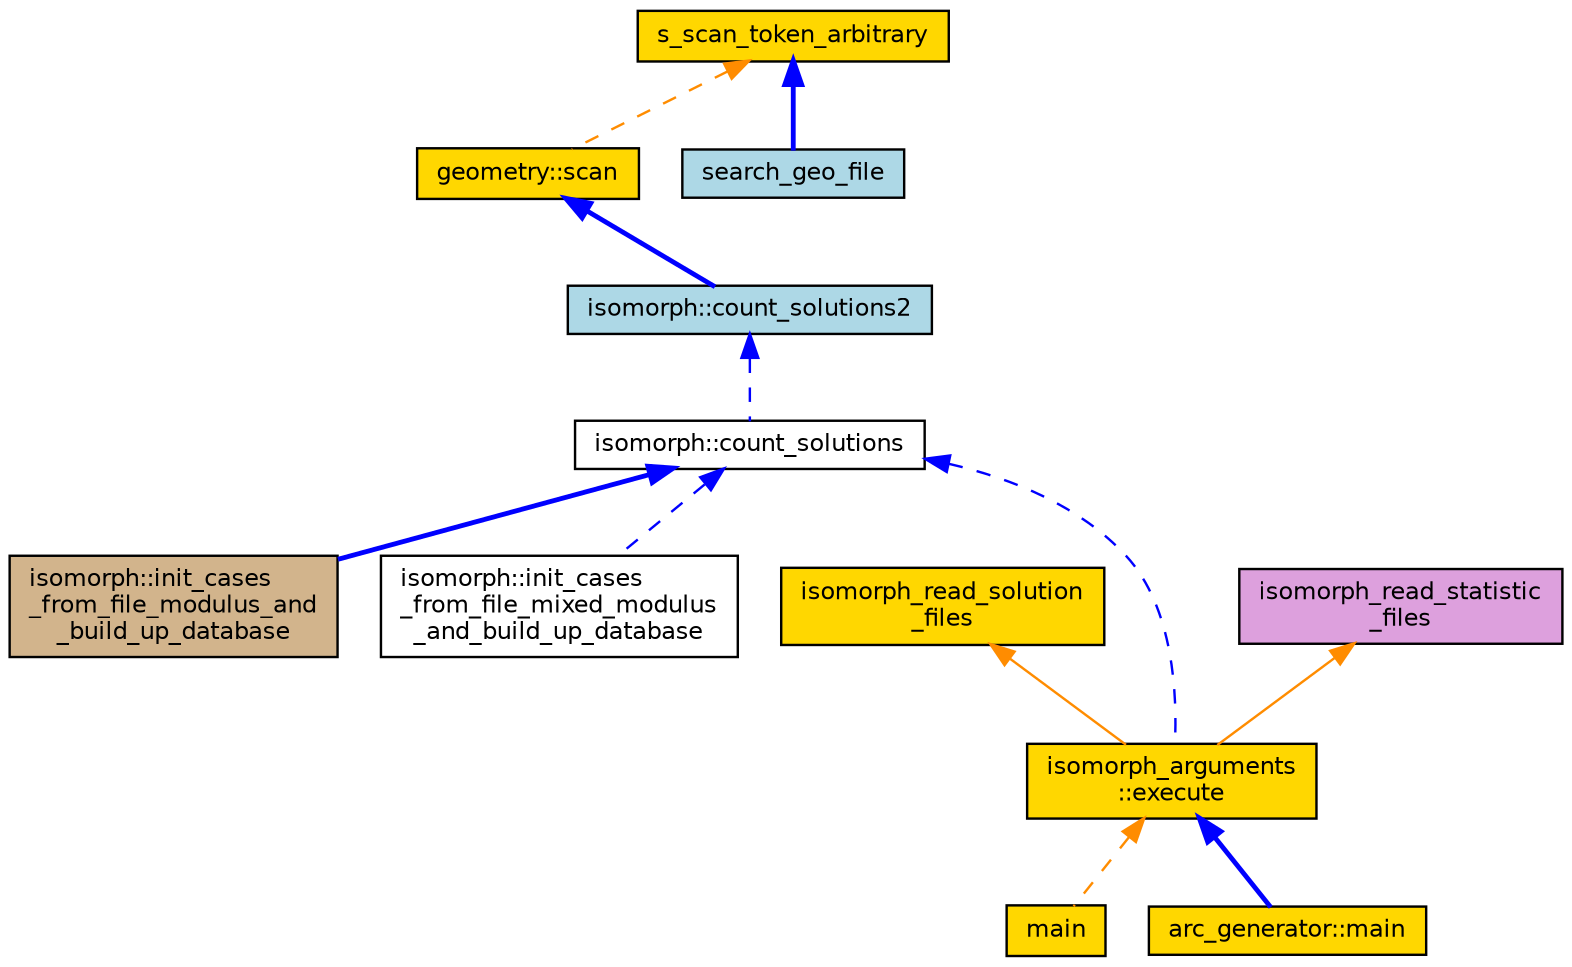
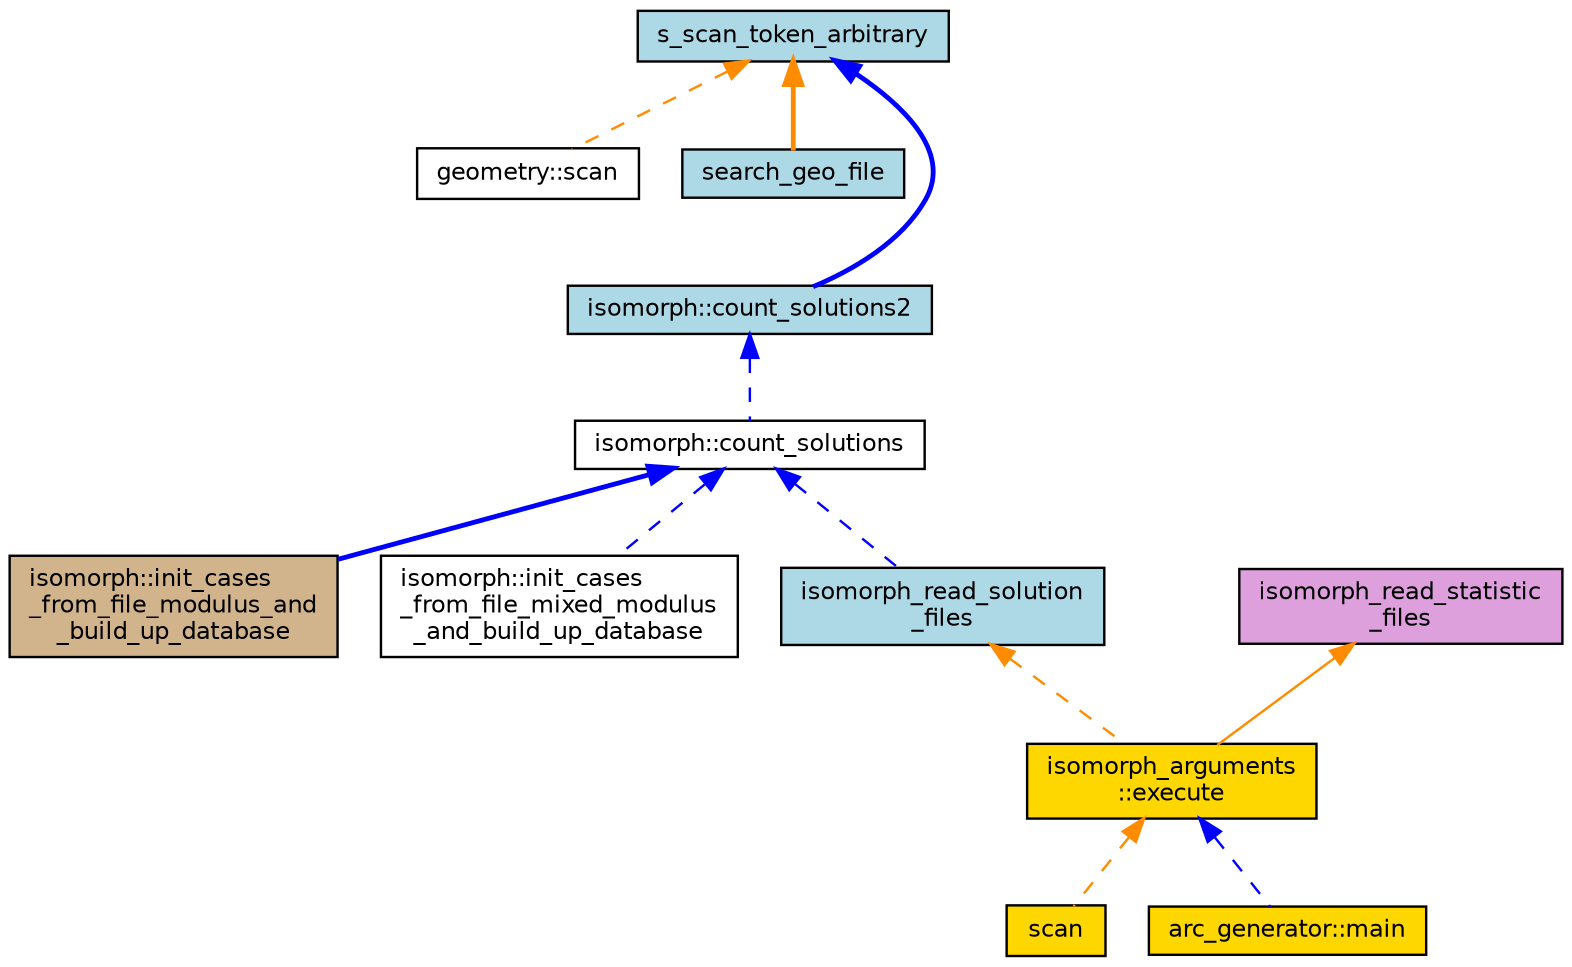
node "s_scan_token_arbitrary": fillcolor gold -> lightblue
edge "search_geo_file" -> "s_scan_token_arbitrary": color blue -> darkorange
node "geometry::scan": fillcolor gold -> white
edge "isomorph::count_solutions2" -> "geometry::scan": now "isomorph::count_solutions2" -> "s_scan_token_arbitrary"
edge "isomorph_arguments ::execute" -> "isomorph::count_solutions": now "isomorph_read_solution _files" -> "isomorph::count_solutions"
node "isomorph_read_solution _files": fillcolor gold -> lightblue
edge "isomorph_arguments ::execute" -> "isomorph_read_solution _files": style solid -> dashed
edge "arc_generator::main" -> "isomorph_arguments ::execute": style bold -> dashed
node "main": label "main" -> "scan"
